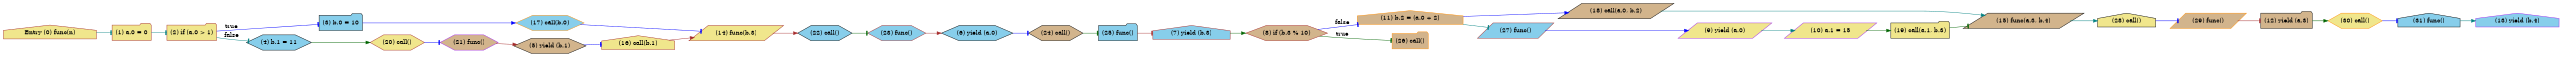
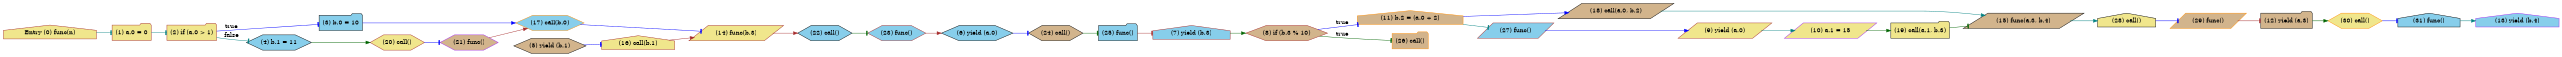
edge "(8) if (b.3 % 10)" -> "(11) b.2 = (a.0 + 2)": label "false" -> "true"
node "(9) yield (a.0)": color purple -> brown
edge "(21) func()" -> "(5) yield (b.1)": now "(21) func()" -> "(17) call(b.0)"
